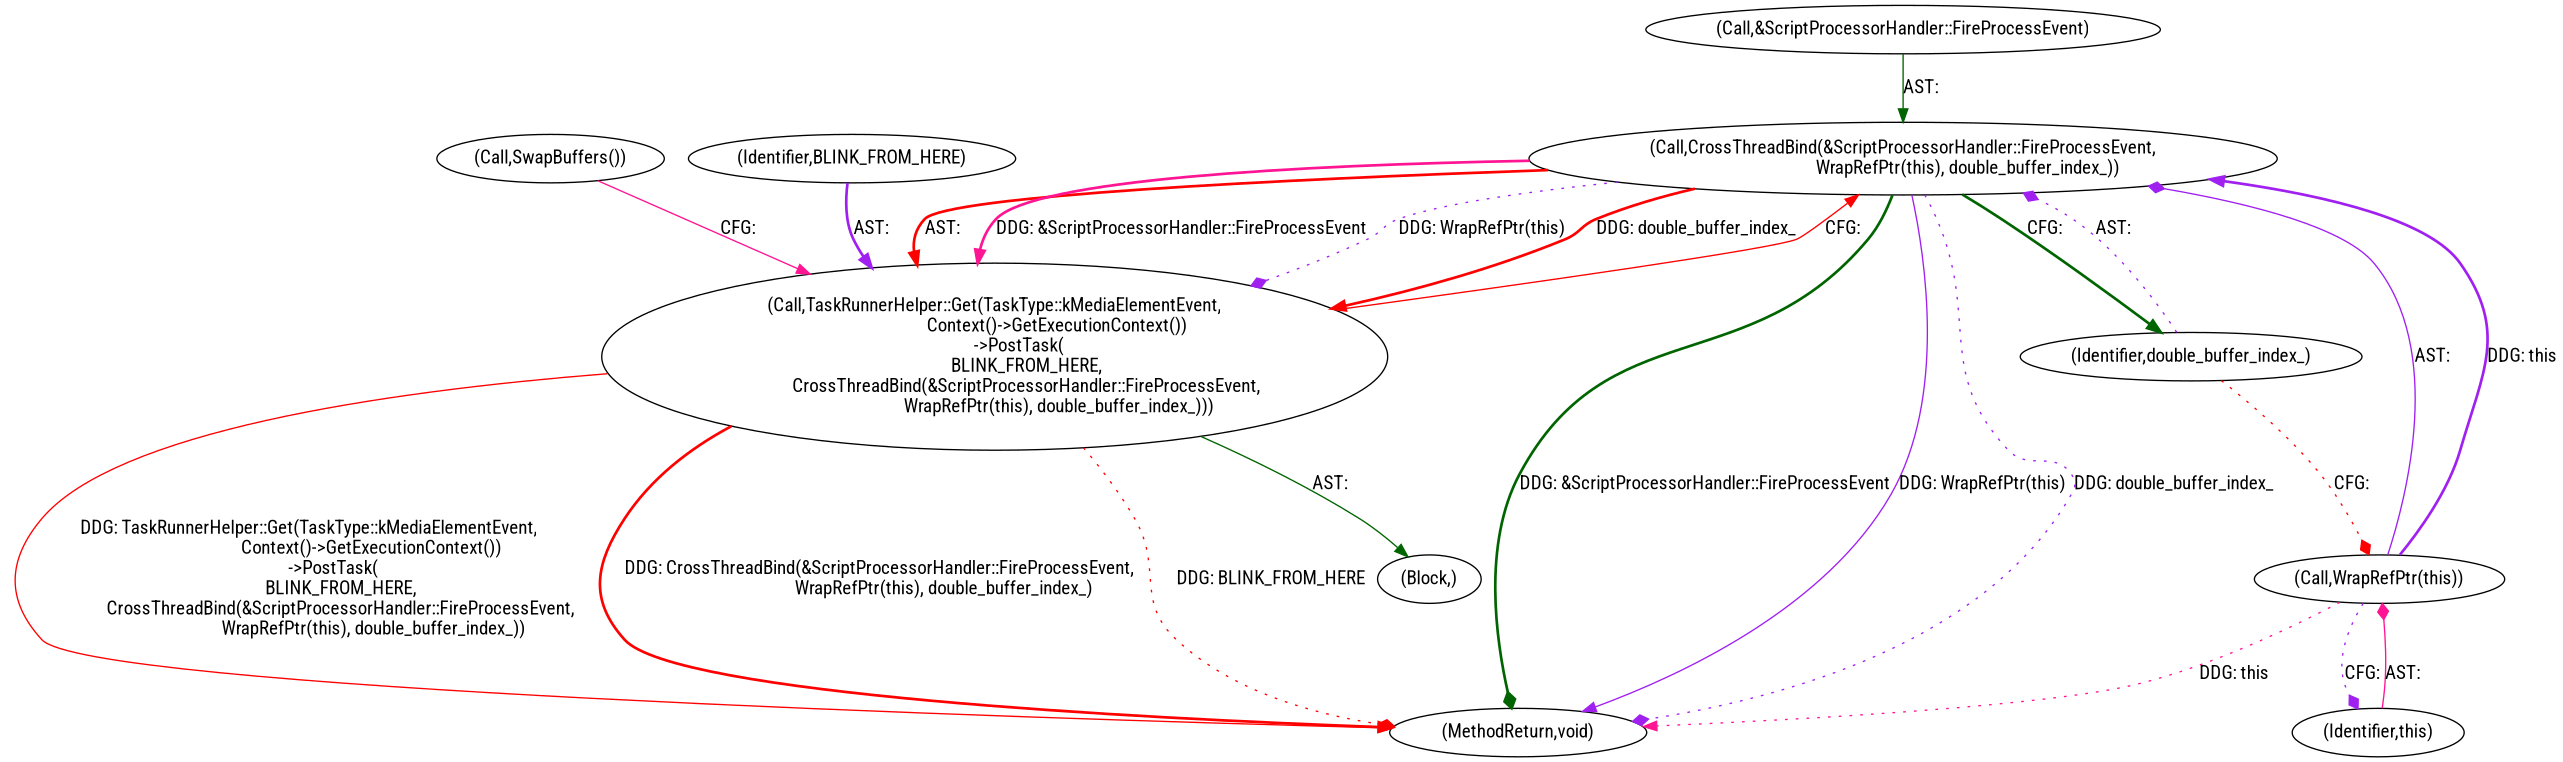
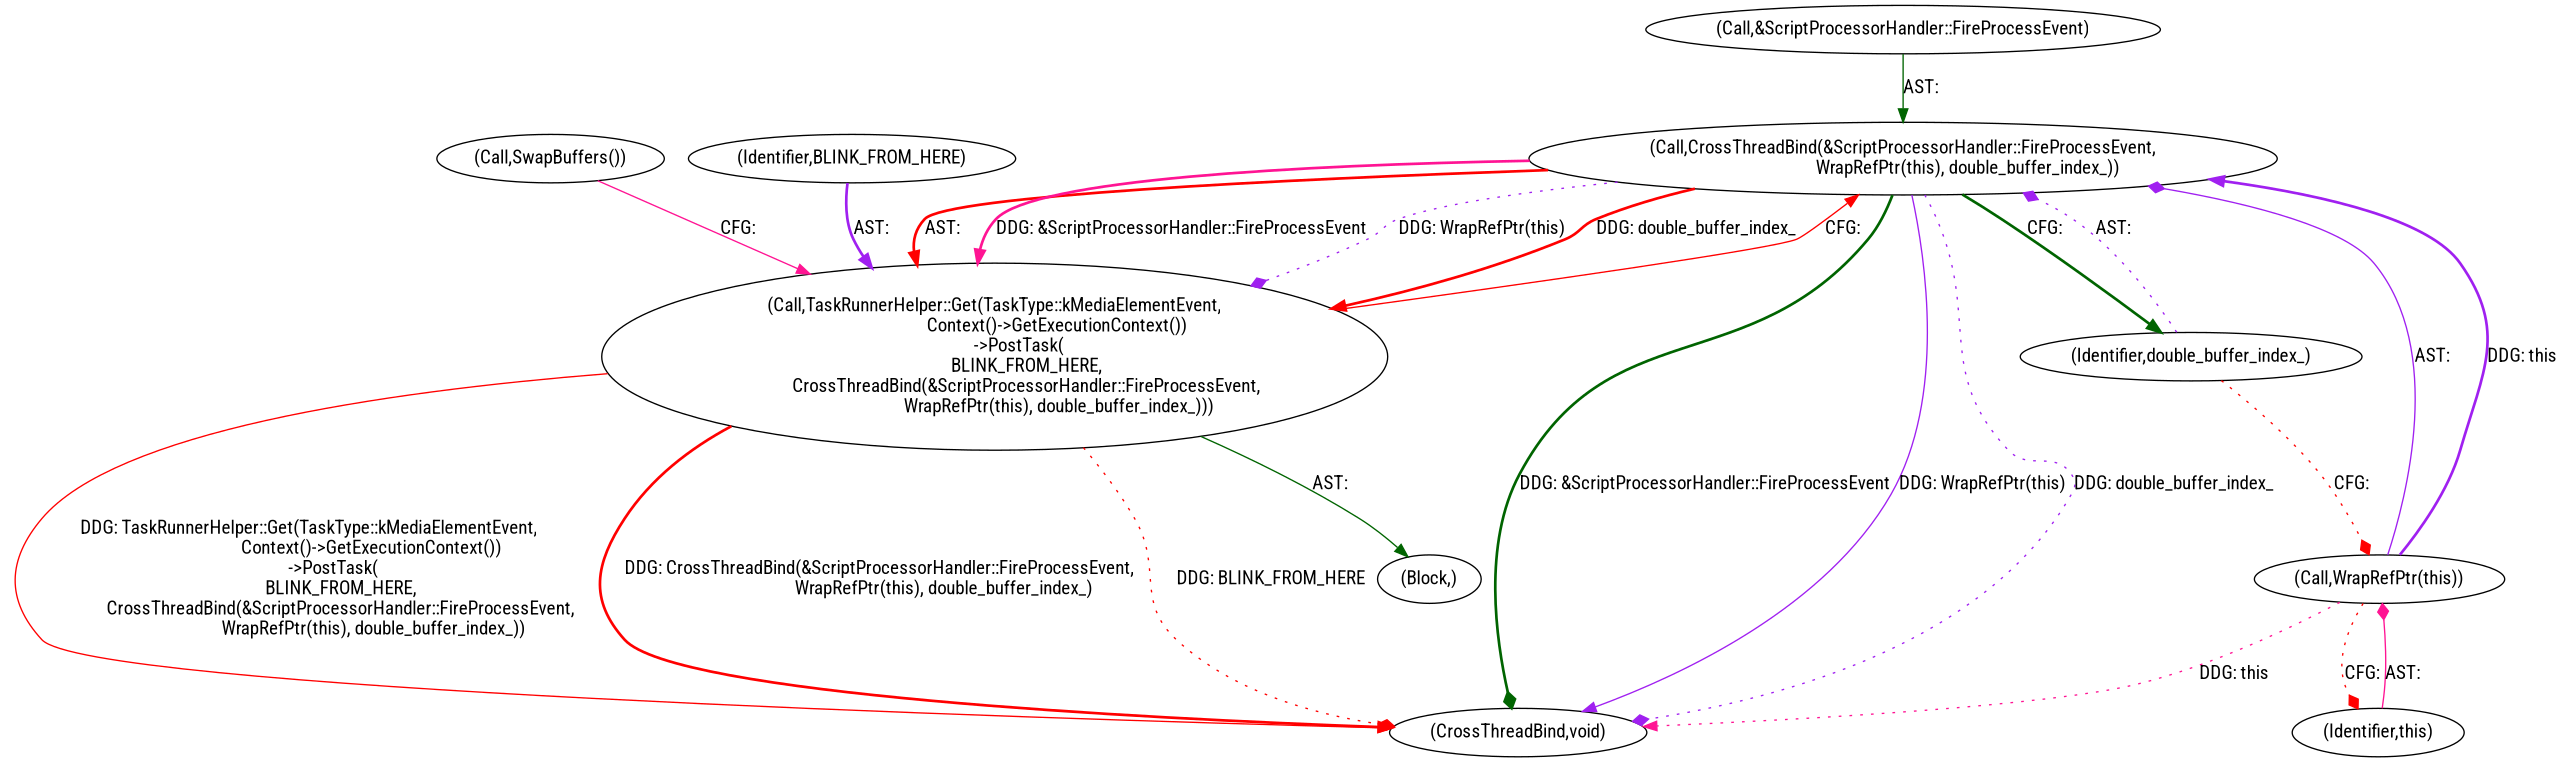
edge "(Call,WrapRefPtr(this))" -> "(Identifier,this)": color purple -> red
node "(MethodReturn,void)": label "(MethodReturn,void)" -> "(CrossThreadBind,void)"
